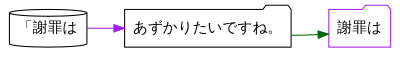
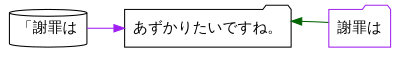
edge "あずかりたいですね。" -> "謝罪は": reversed
